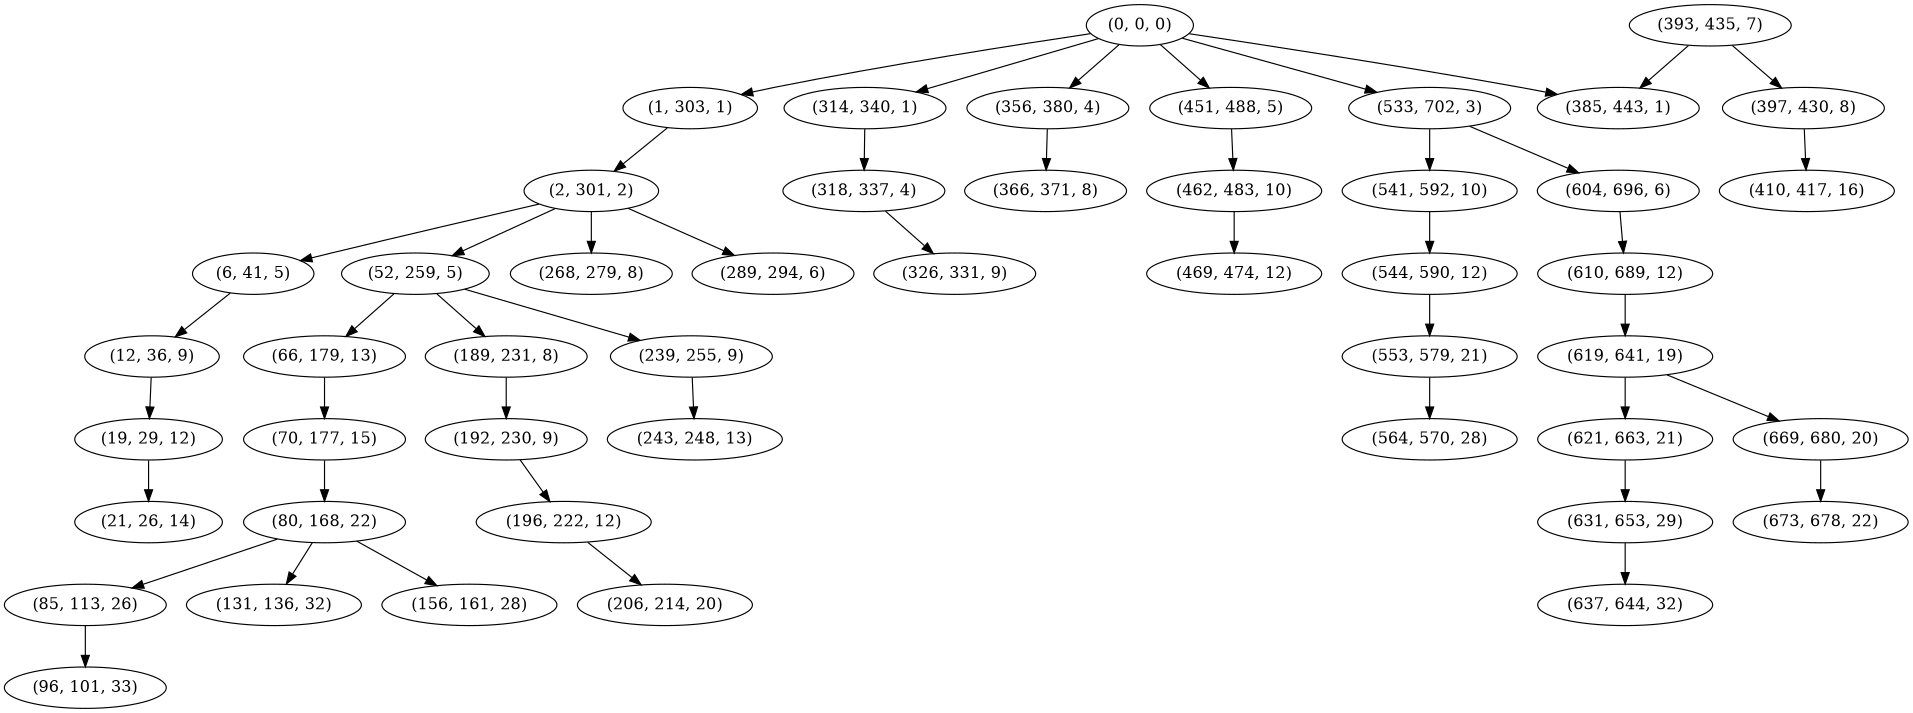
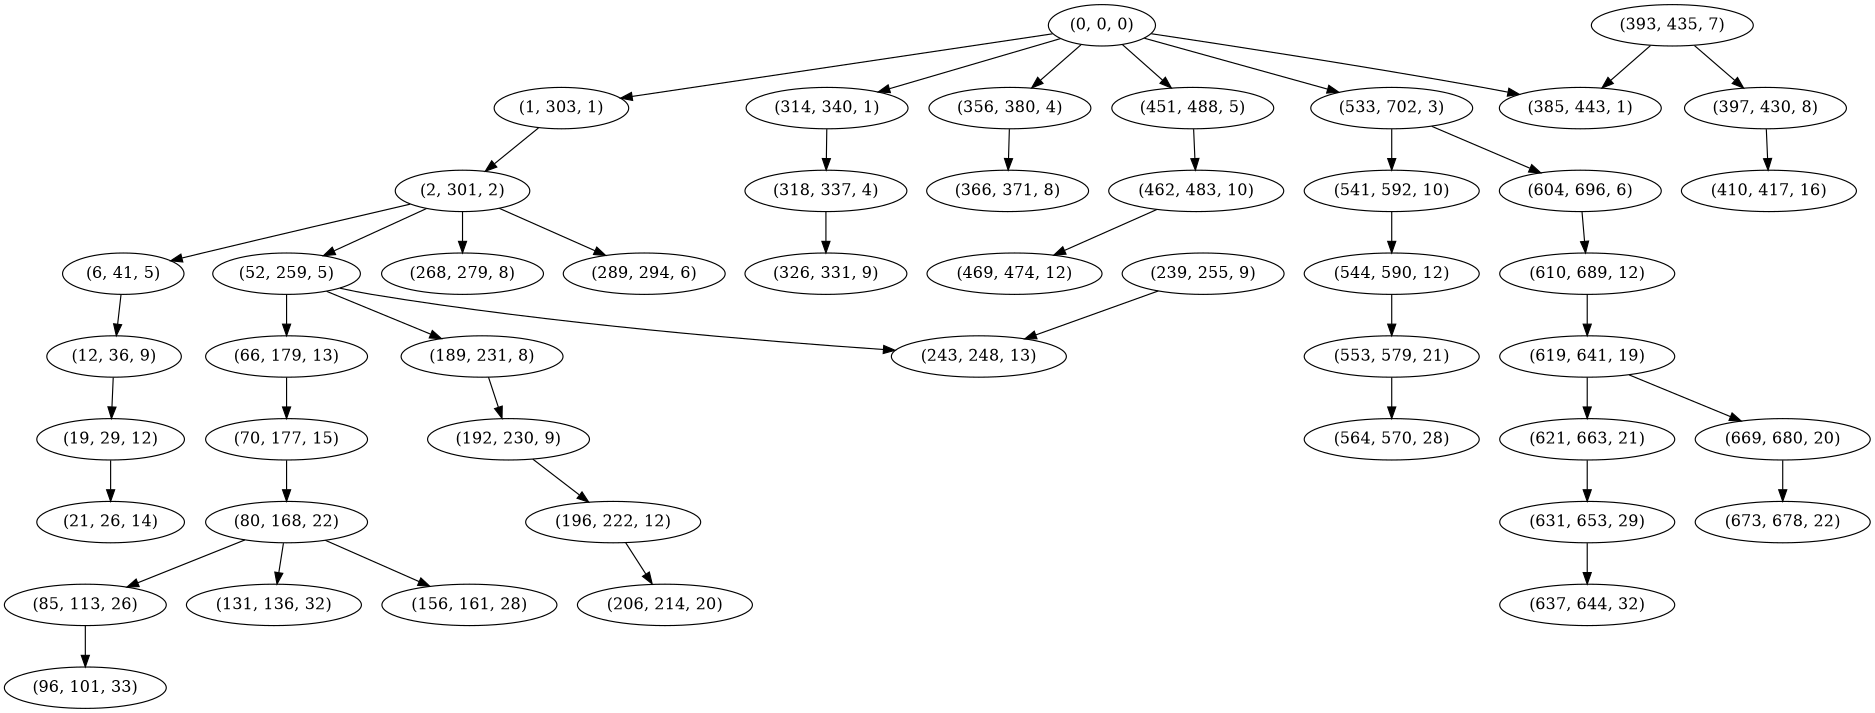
edge "(52, 259, 5)" -> "(239, 255, 9)": now "(52, 259, 5)" -> "(243, 248, 13)"
